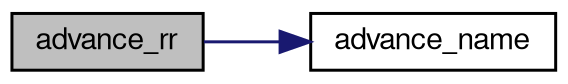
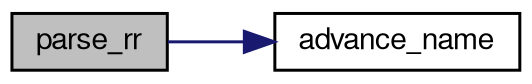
node "advance_rr": label "advance_rr" -> "parse_rr"
